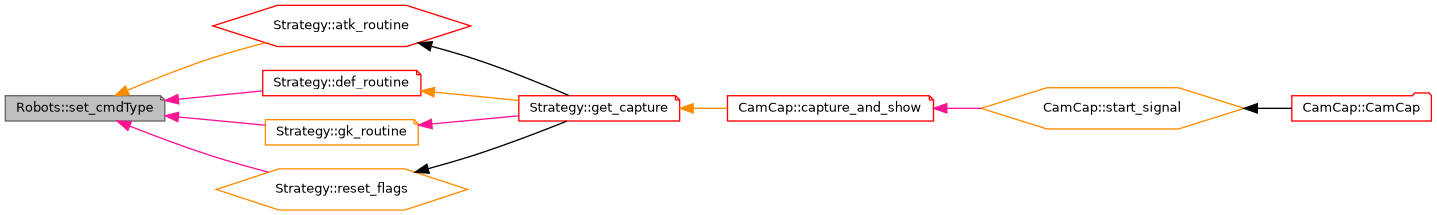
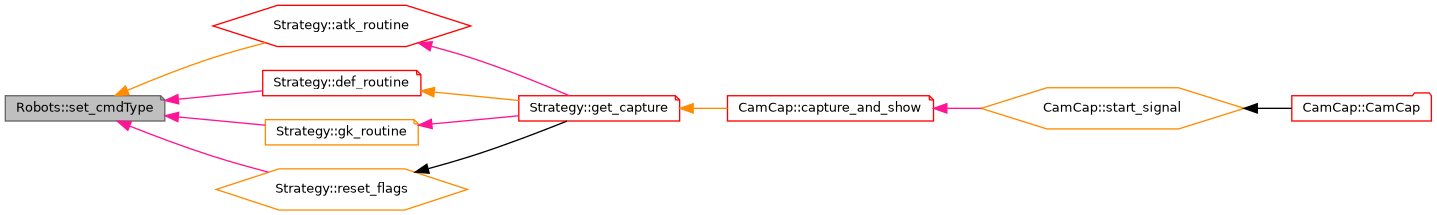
edge "Strategy::get_capture" -> "Strategy::atk_routine": color black -> deeppink
